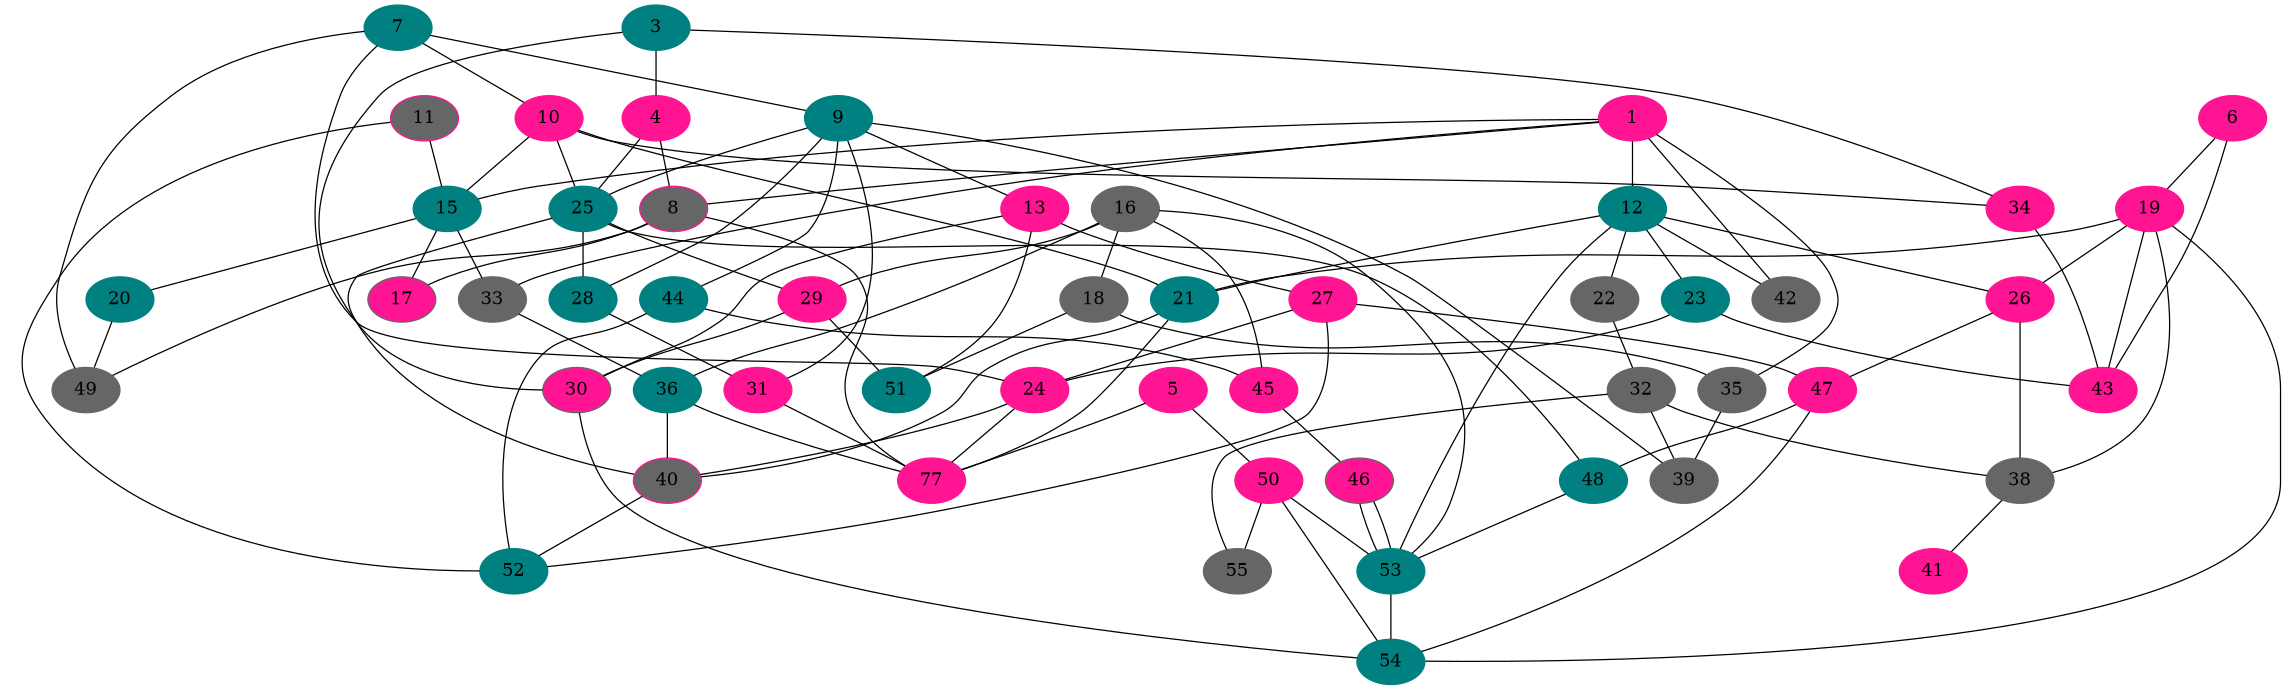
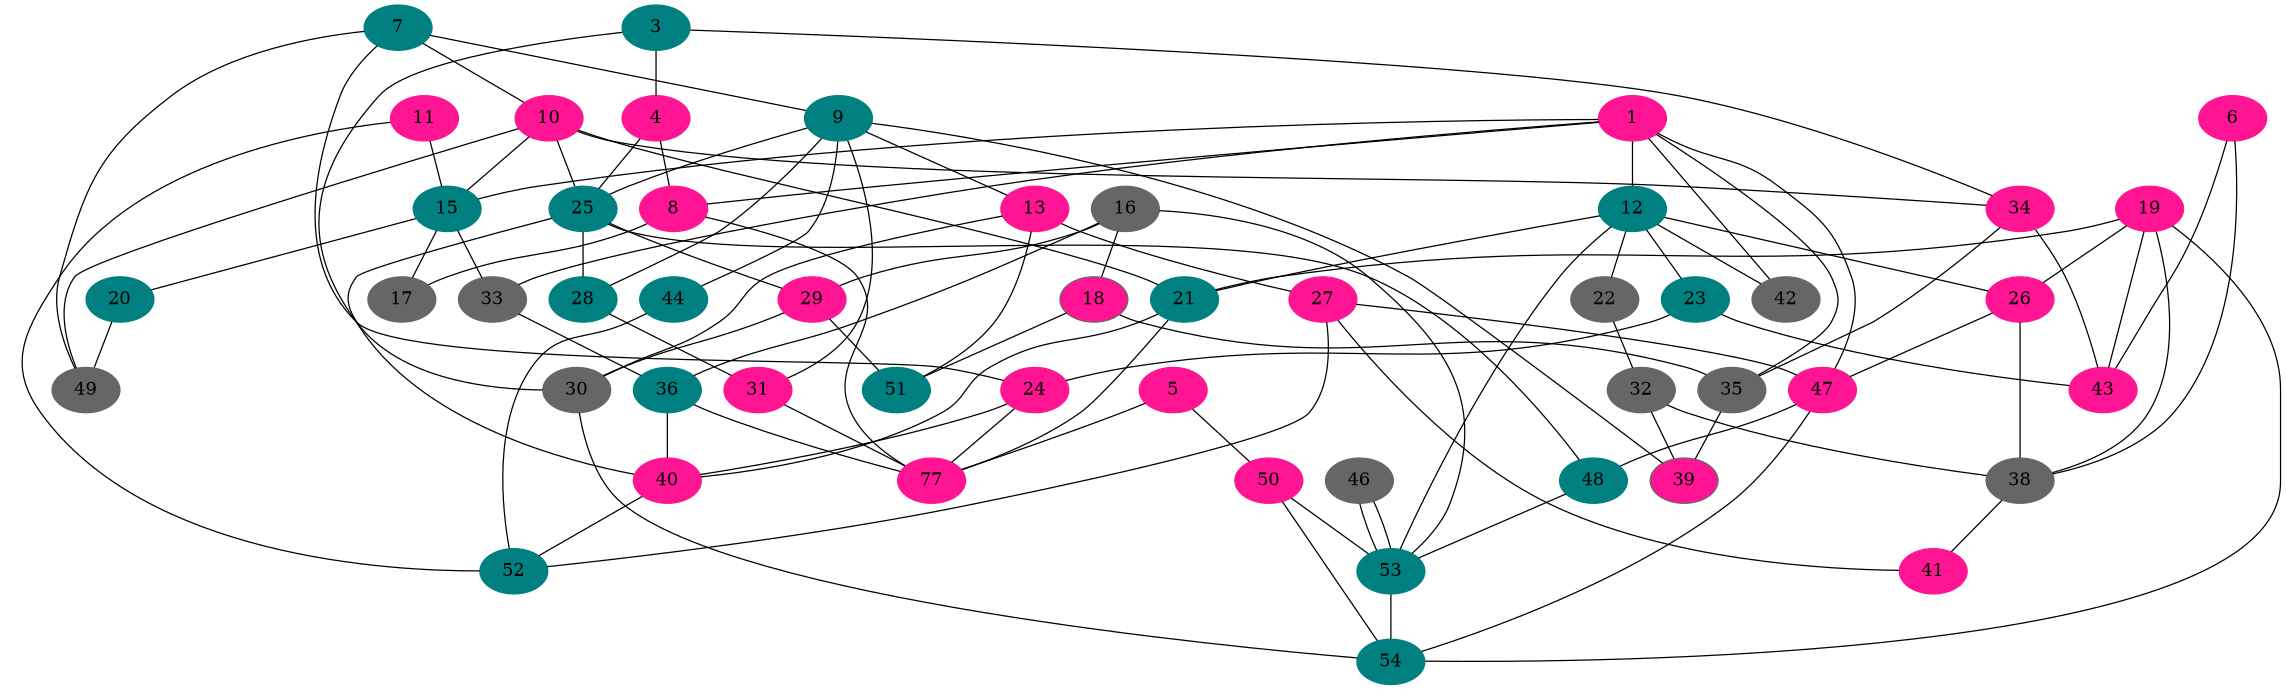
node "11": fillcolor gray40 -> deeppink
edge "6" -- "19": now "6" -- "38"
node "8": fillcolor gray40 -> deeppink
edge "1" -- "47": added
edge "8" -- "49": now "10" -- "49"
node "17": fillcolor deeppink -> gray40
node "18": fillcolor gray40 -> deeppink
edge "34" -- "35": added
edge "27" -- "24": now "27" -- "41"
node "30": fillcolor deeppink -> gray40
node "45": removed
node "40": fillcolor gray40 -> deeppink
node "46": fillcolor deeppink -> gray40
node "39": fillcolor gray40 -> deeppink
node "55": removed
